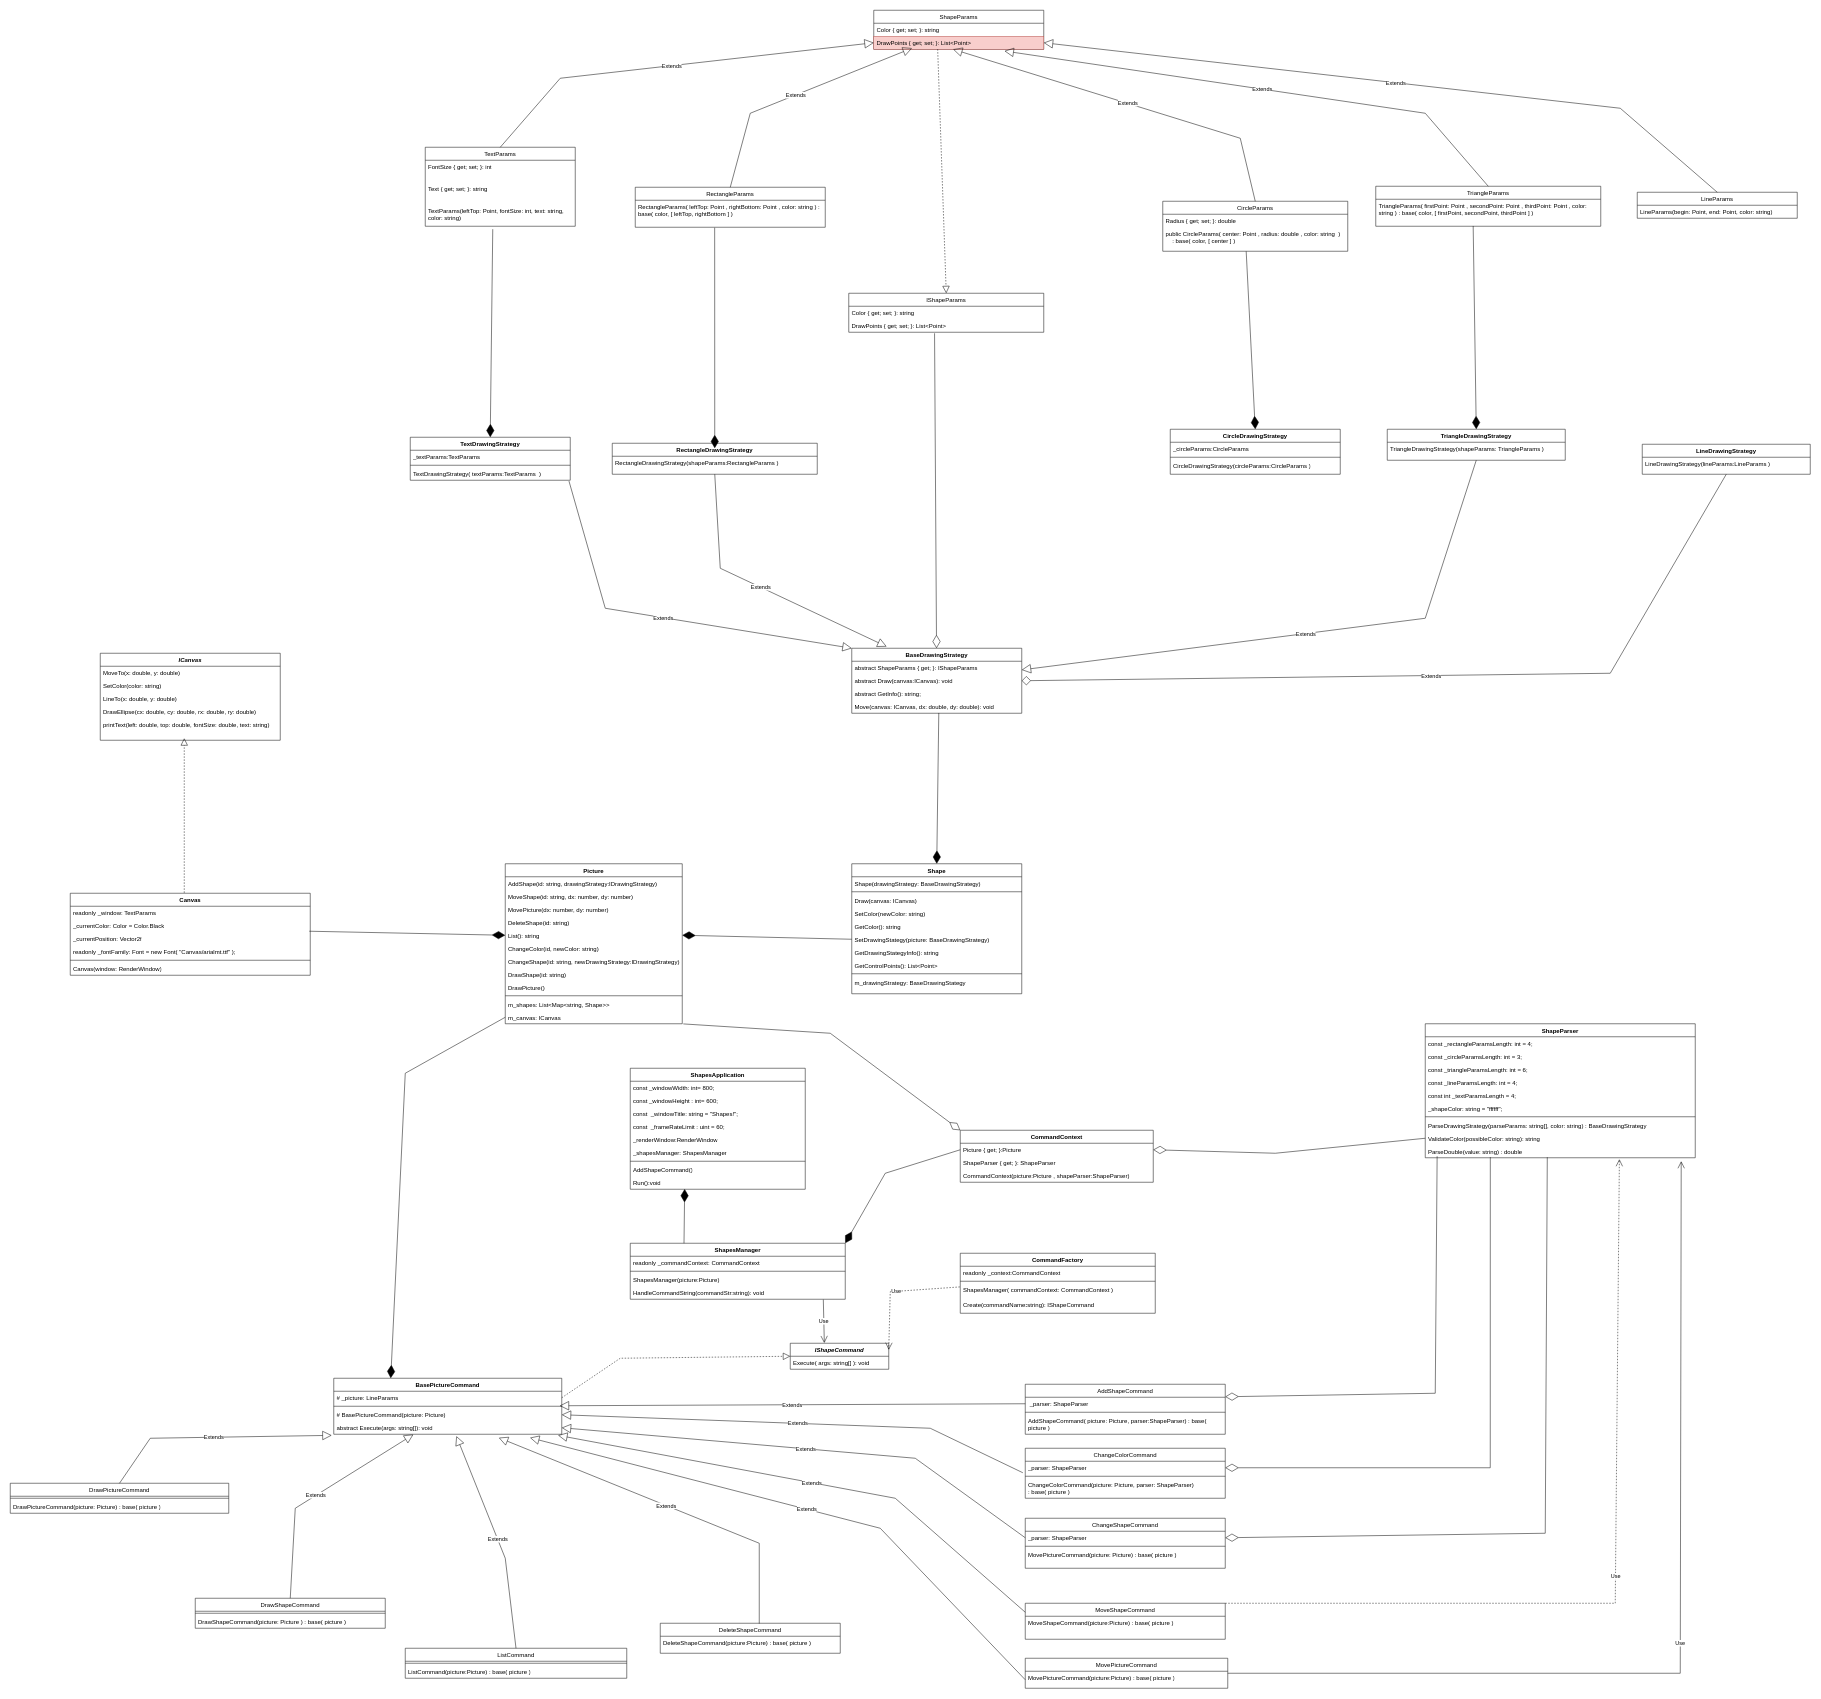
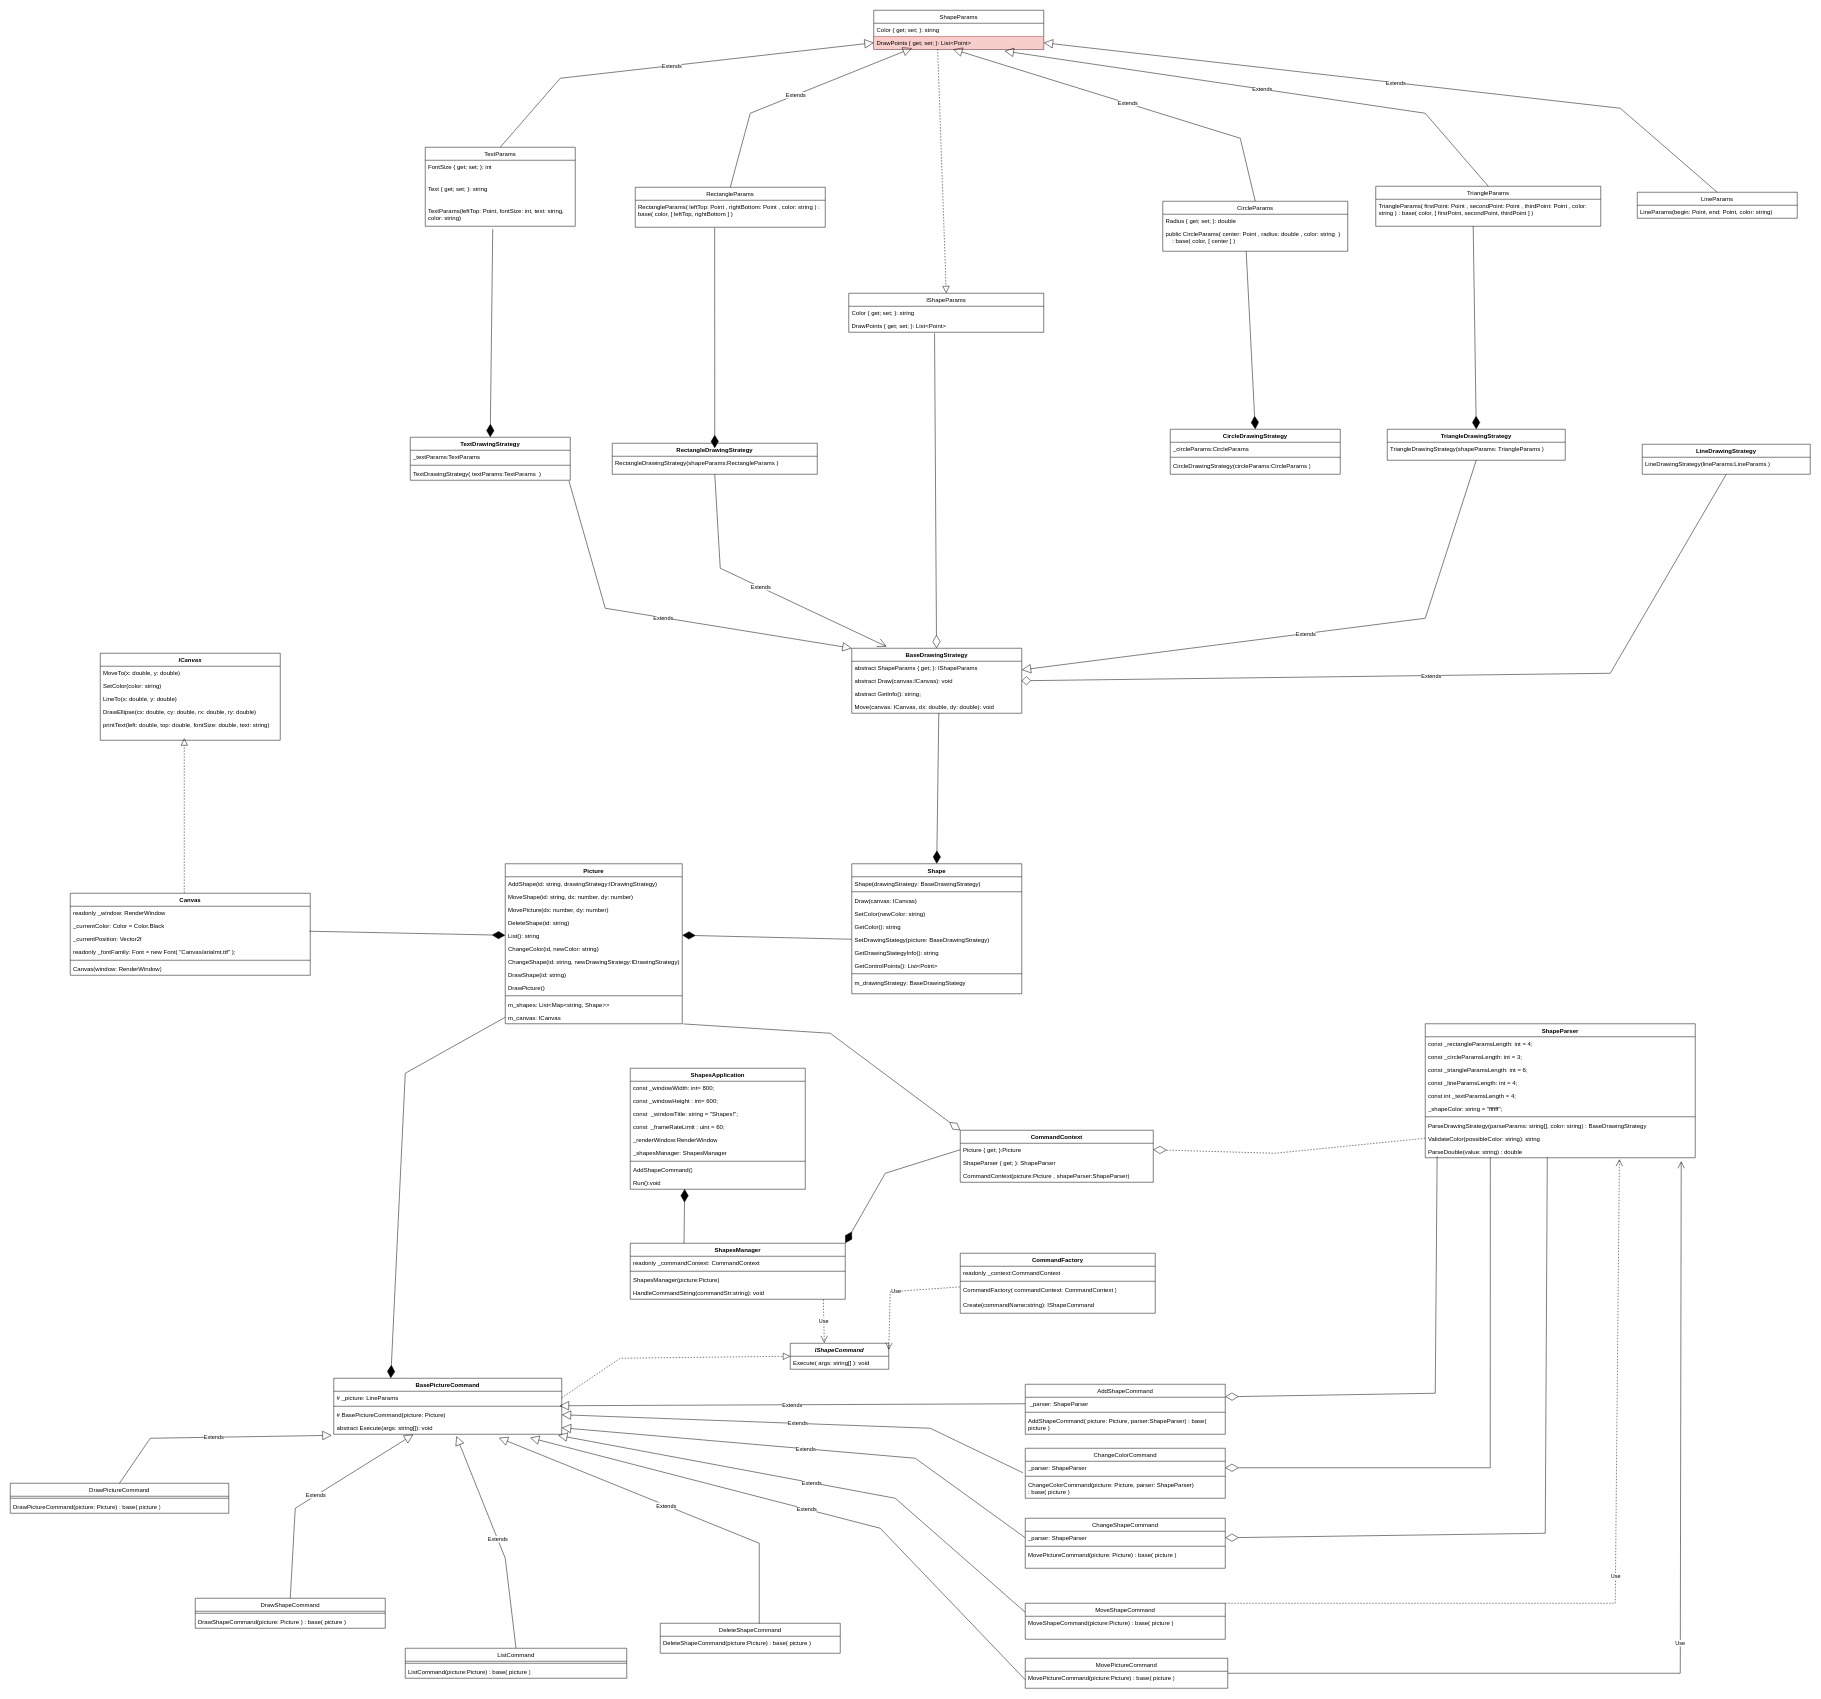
edge "RectangleDrawingStrategy" -> "BaseDrawingStrategy": arrowhead block -> open
node "readonly _window: TextParams": label "readonly _window: TextParams" -> "readonly _window: RenderWindow"
edge "ValidateColor(possibleColor: string): string" -> "Picture { get; }:Picture": style solid -> dashed
node "ShapesManager( commandContext: CommandContext )": label "ShapesManager( commandContext: CommandContext )" -> "CommandFactory( commandContext: CommandContext )"
edge "HandleCommandString(commandStr:string): void" -> "IShapeCommand": style solid -> dashed
